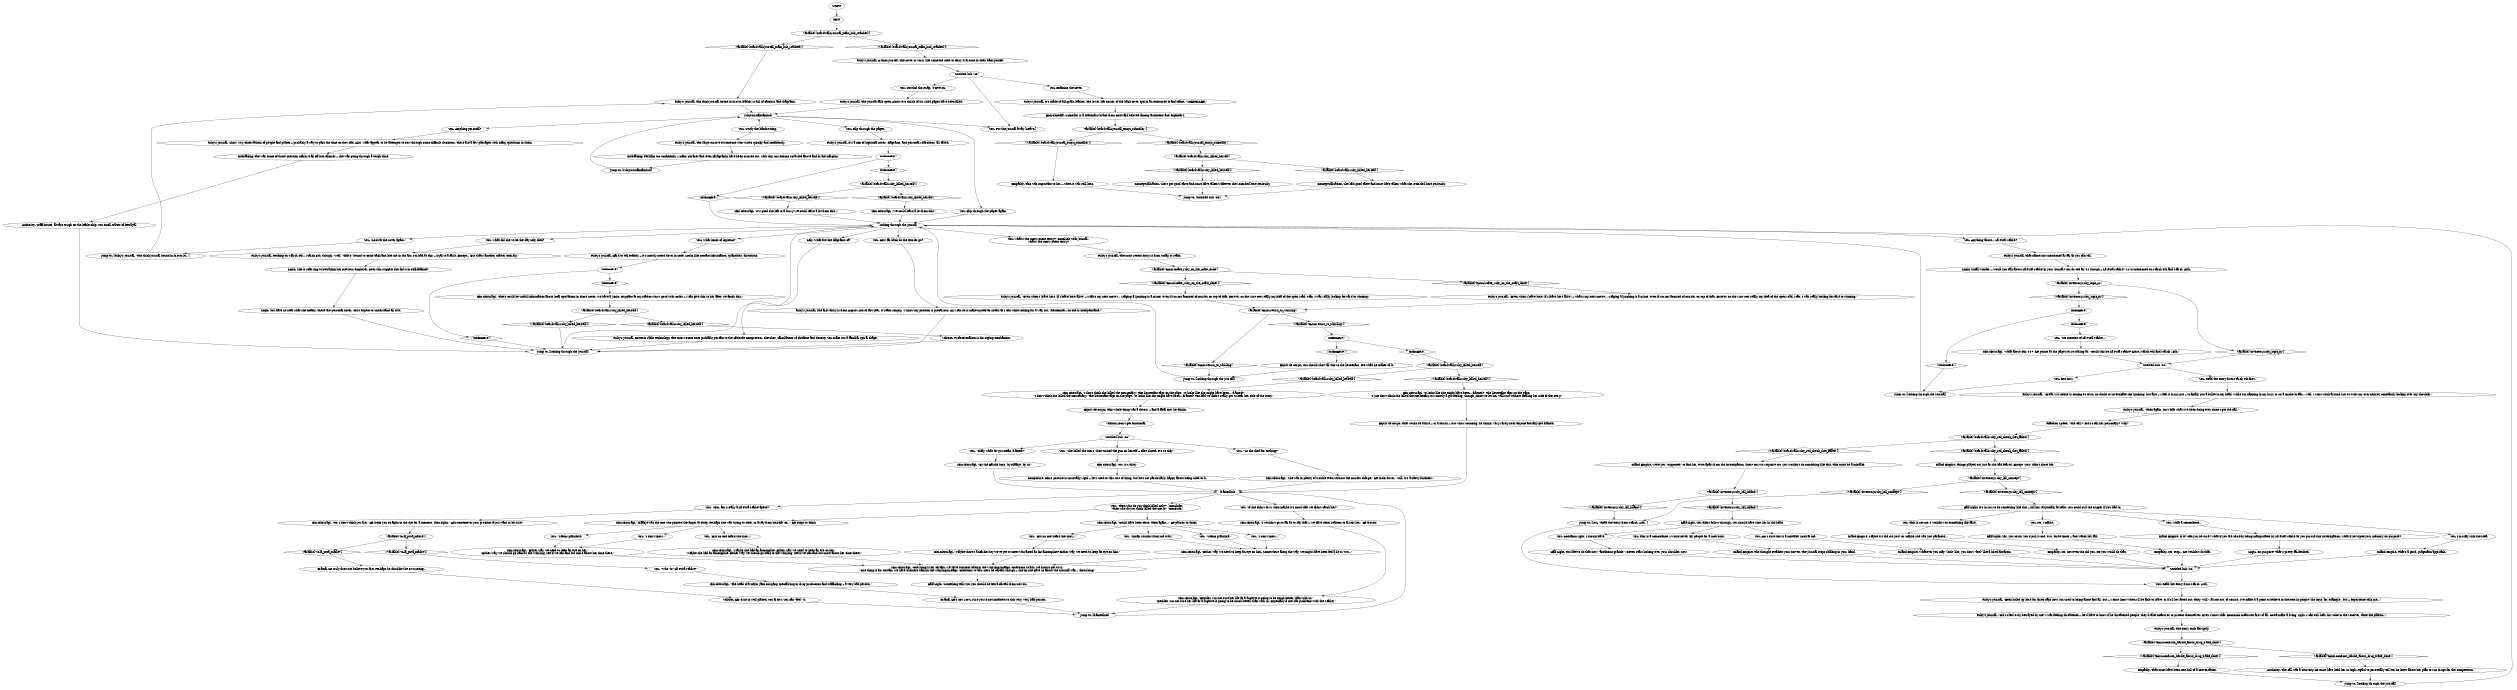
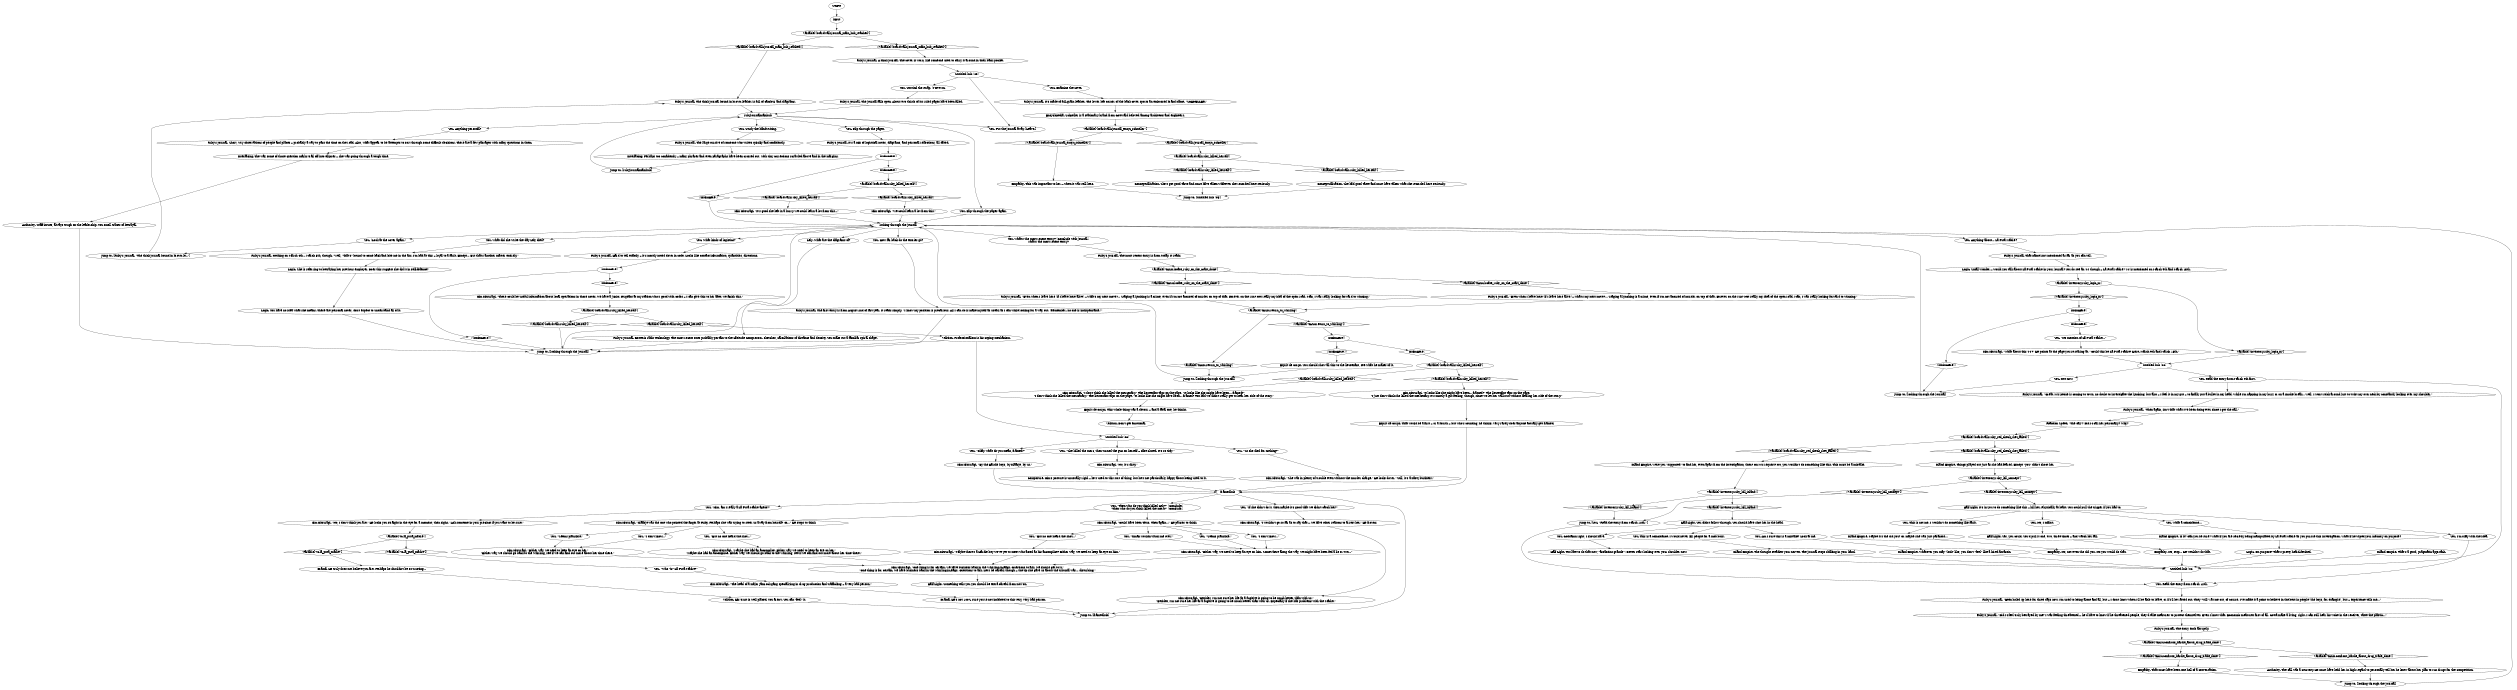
edge "You: Study the handwriting." -> "rubyjournalmainhub": reversed
edge "Volition: Don't get emotional." -> "Untitled hub (03)": now "Volition: Professionalism is his coping mechanism." -> "Untitled hub (03)"
edge "You: I'm okay with the idea." -> "Inland Empire: That's a good, pragmatic approach.": now "You: I'm okay with the idea." -> "You: Read the entry from March 12th."
node "Logic: On purpose? That's pretty far-fetched.": label "Logic: On purpose? That's pretty far-fetched." -> "Logic: On purpose? That's pretty heard-fetched."
edge "Empathy: No, not even the old you. No you would do that." -> "Untitled hub (02)": now "You: Read the entry from March 9th first." -> "Untitled hub (02)"
